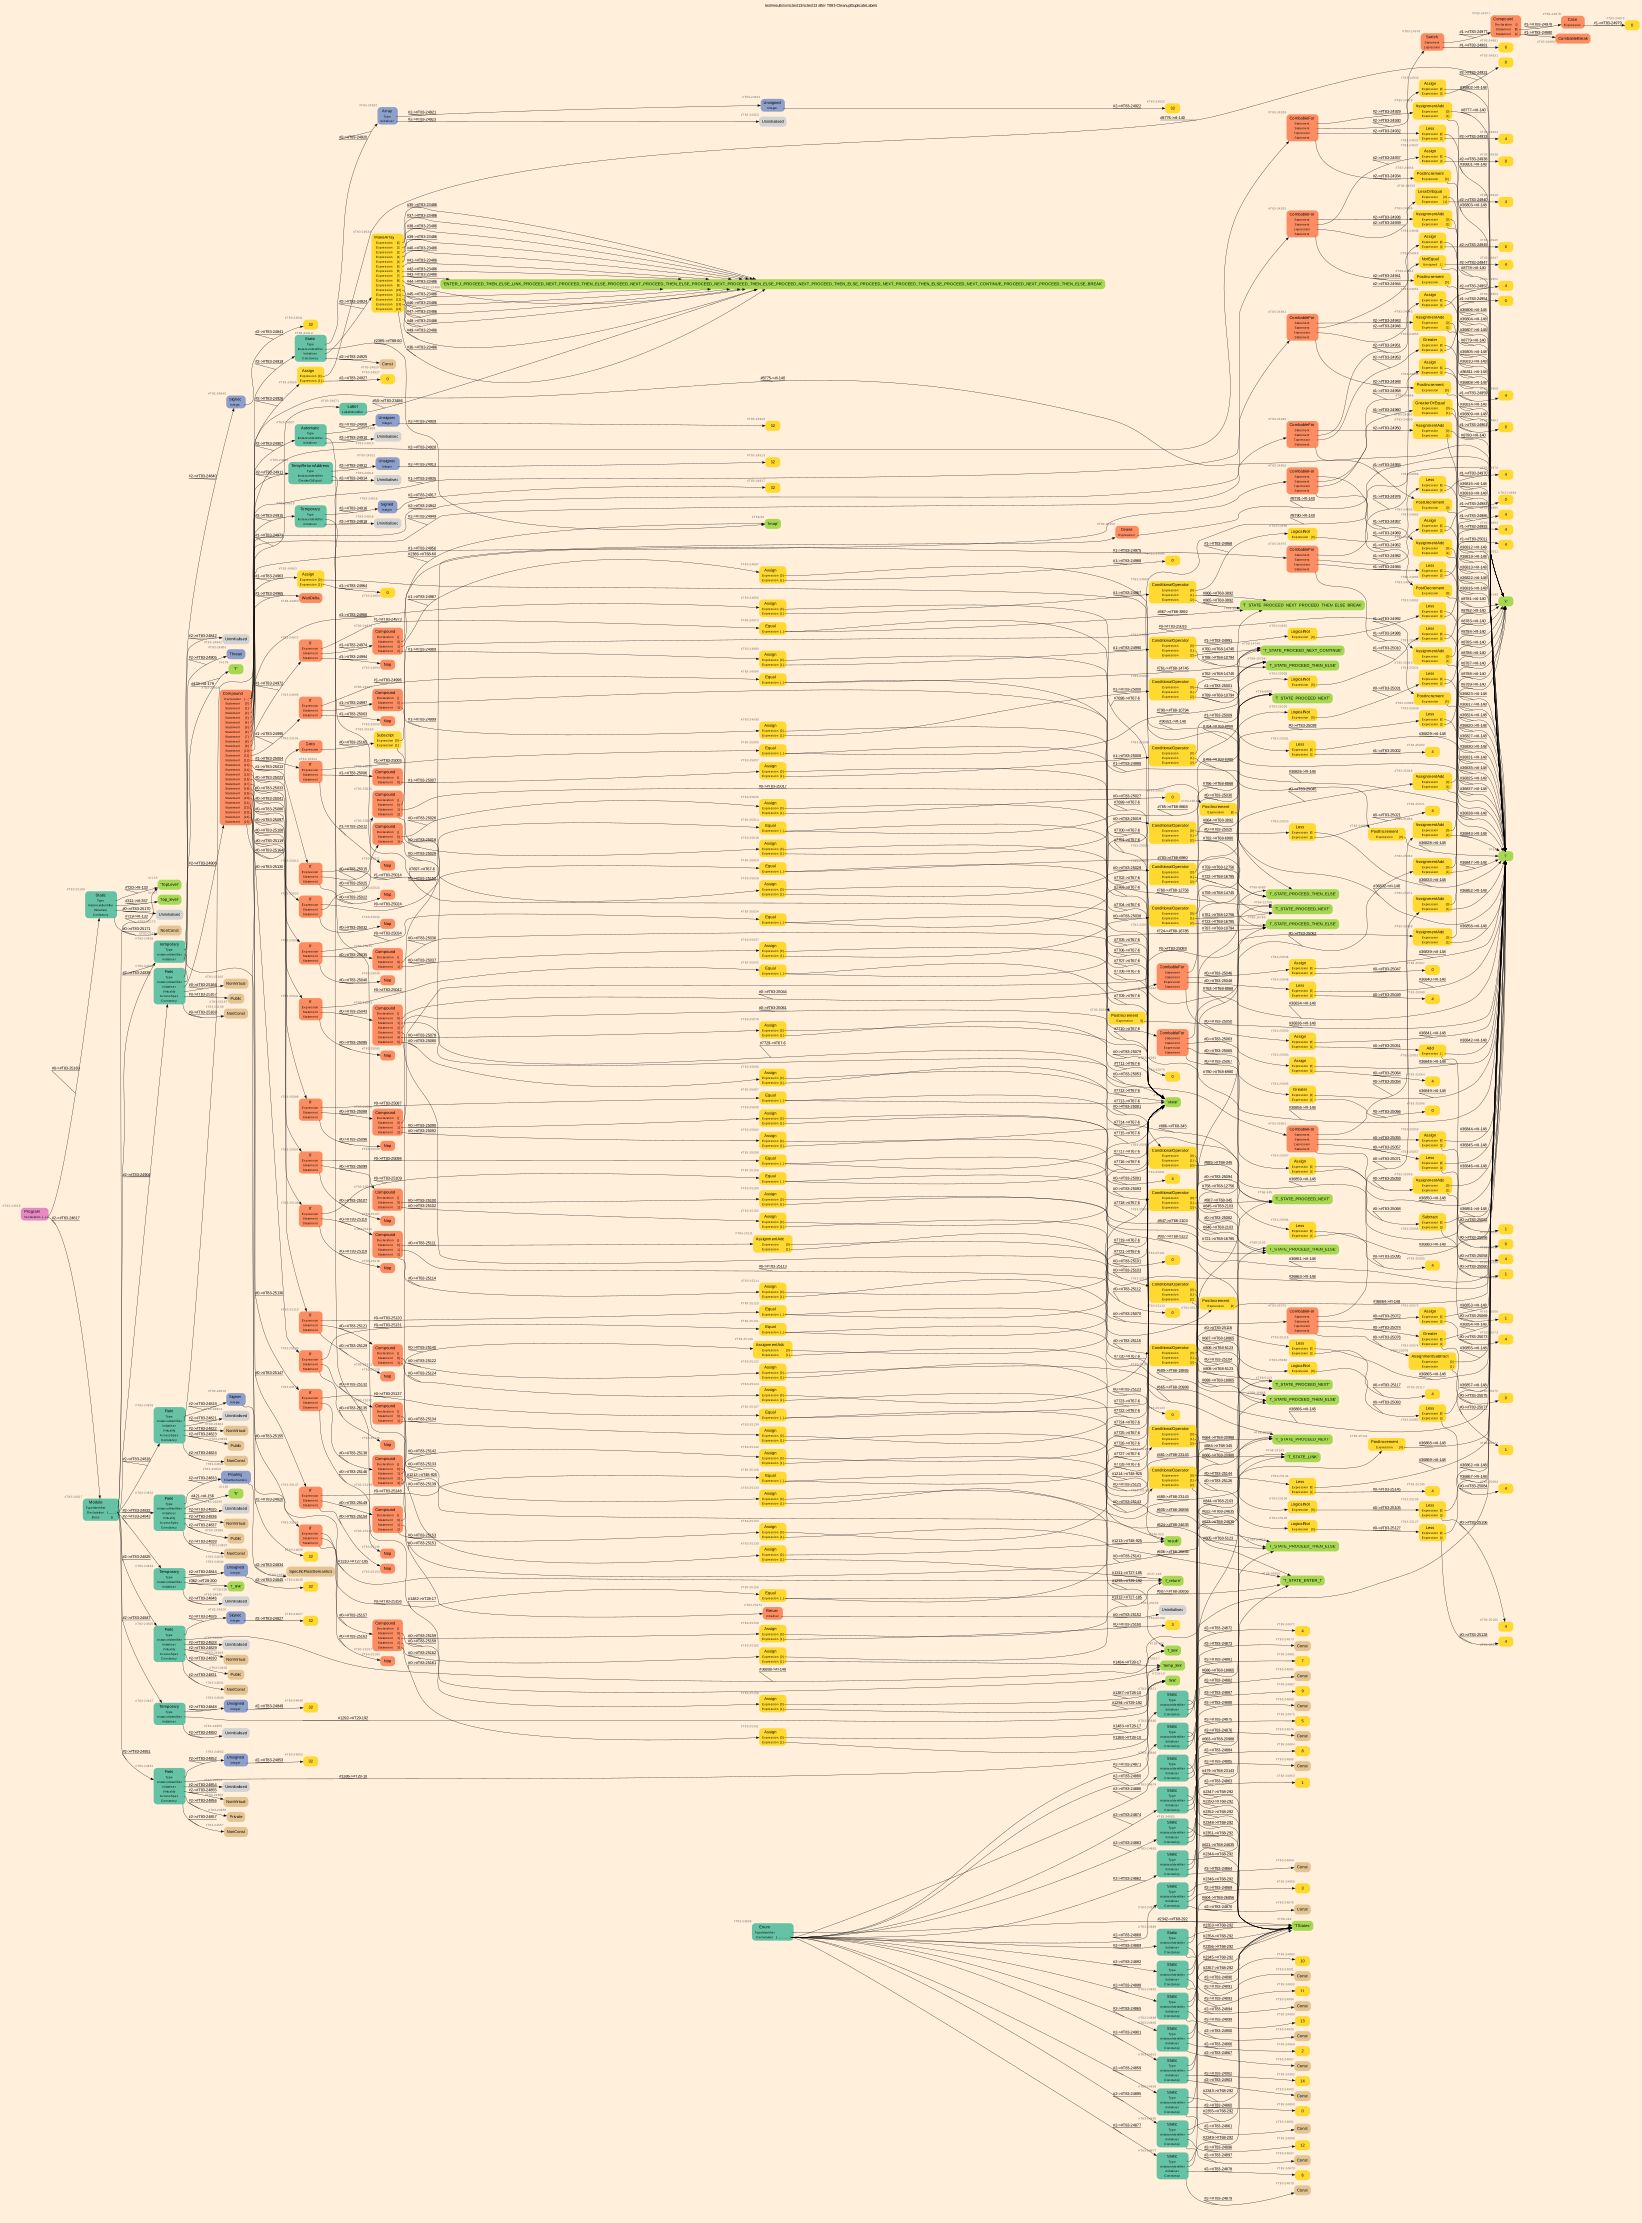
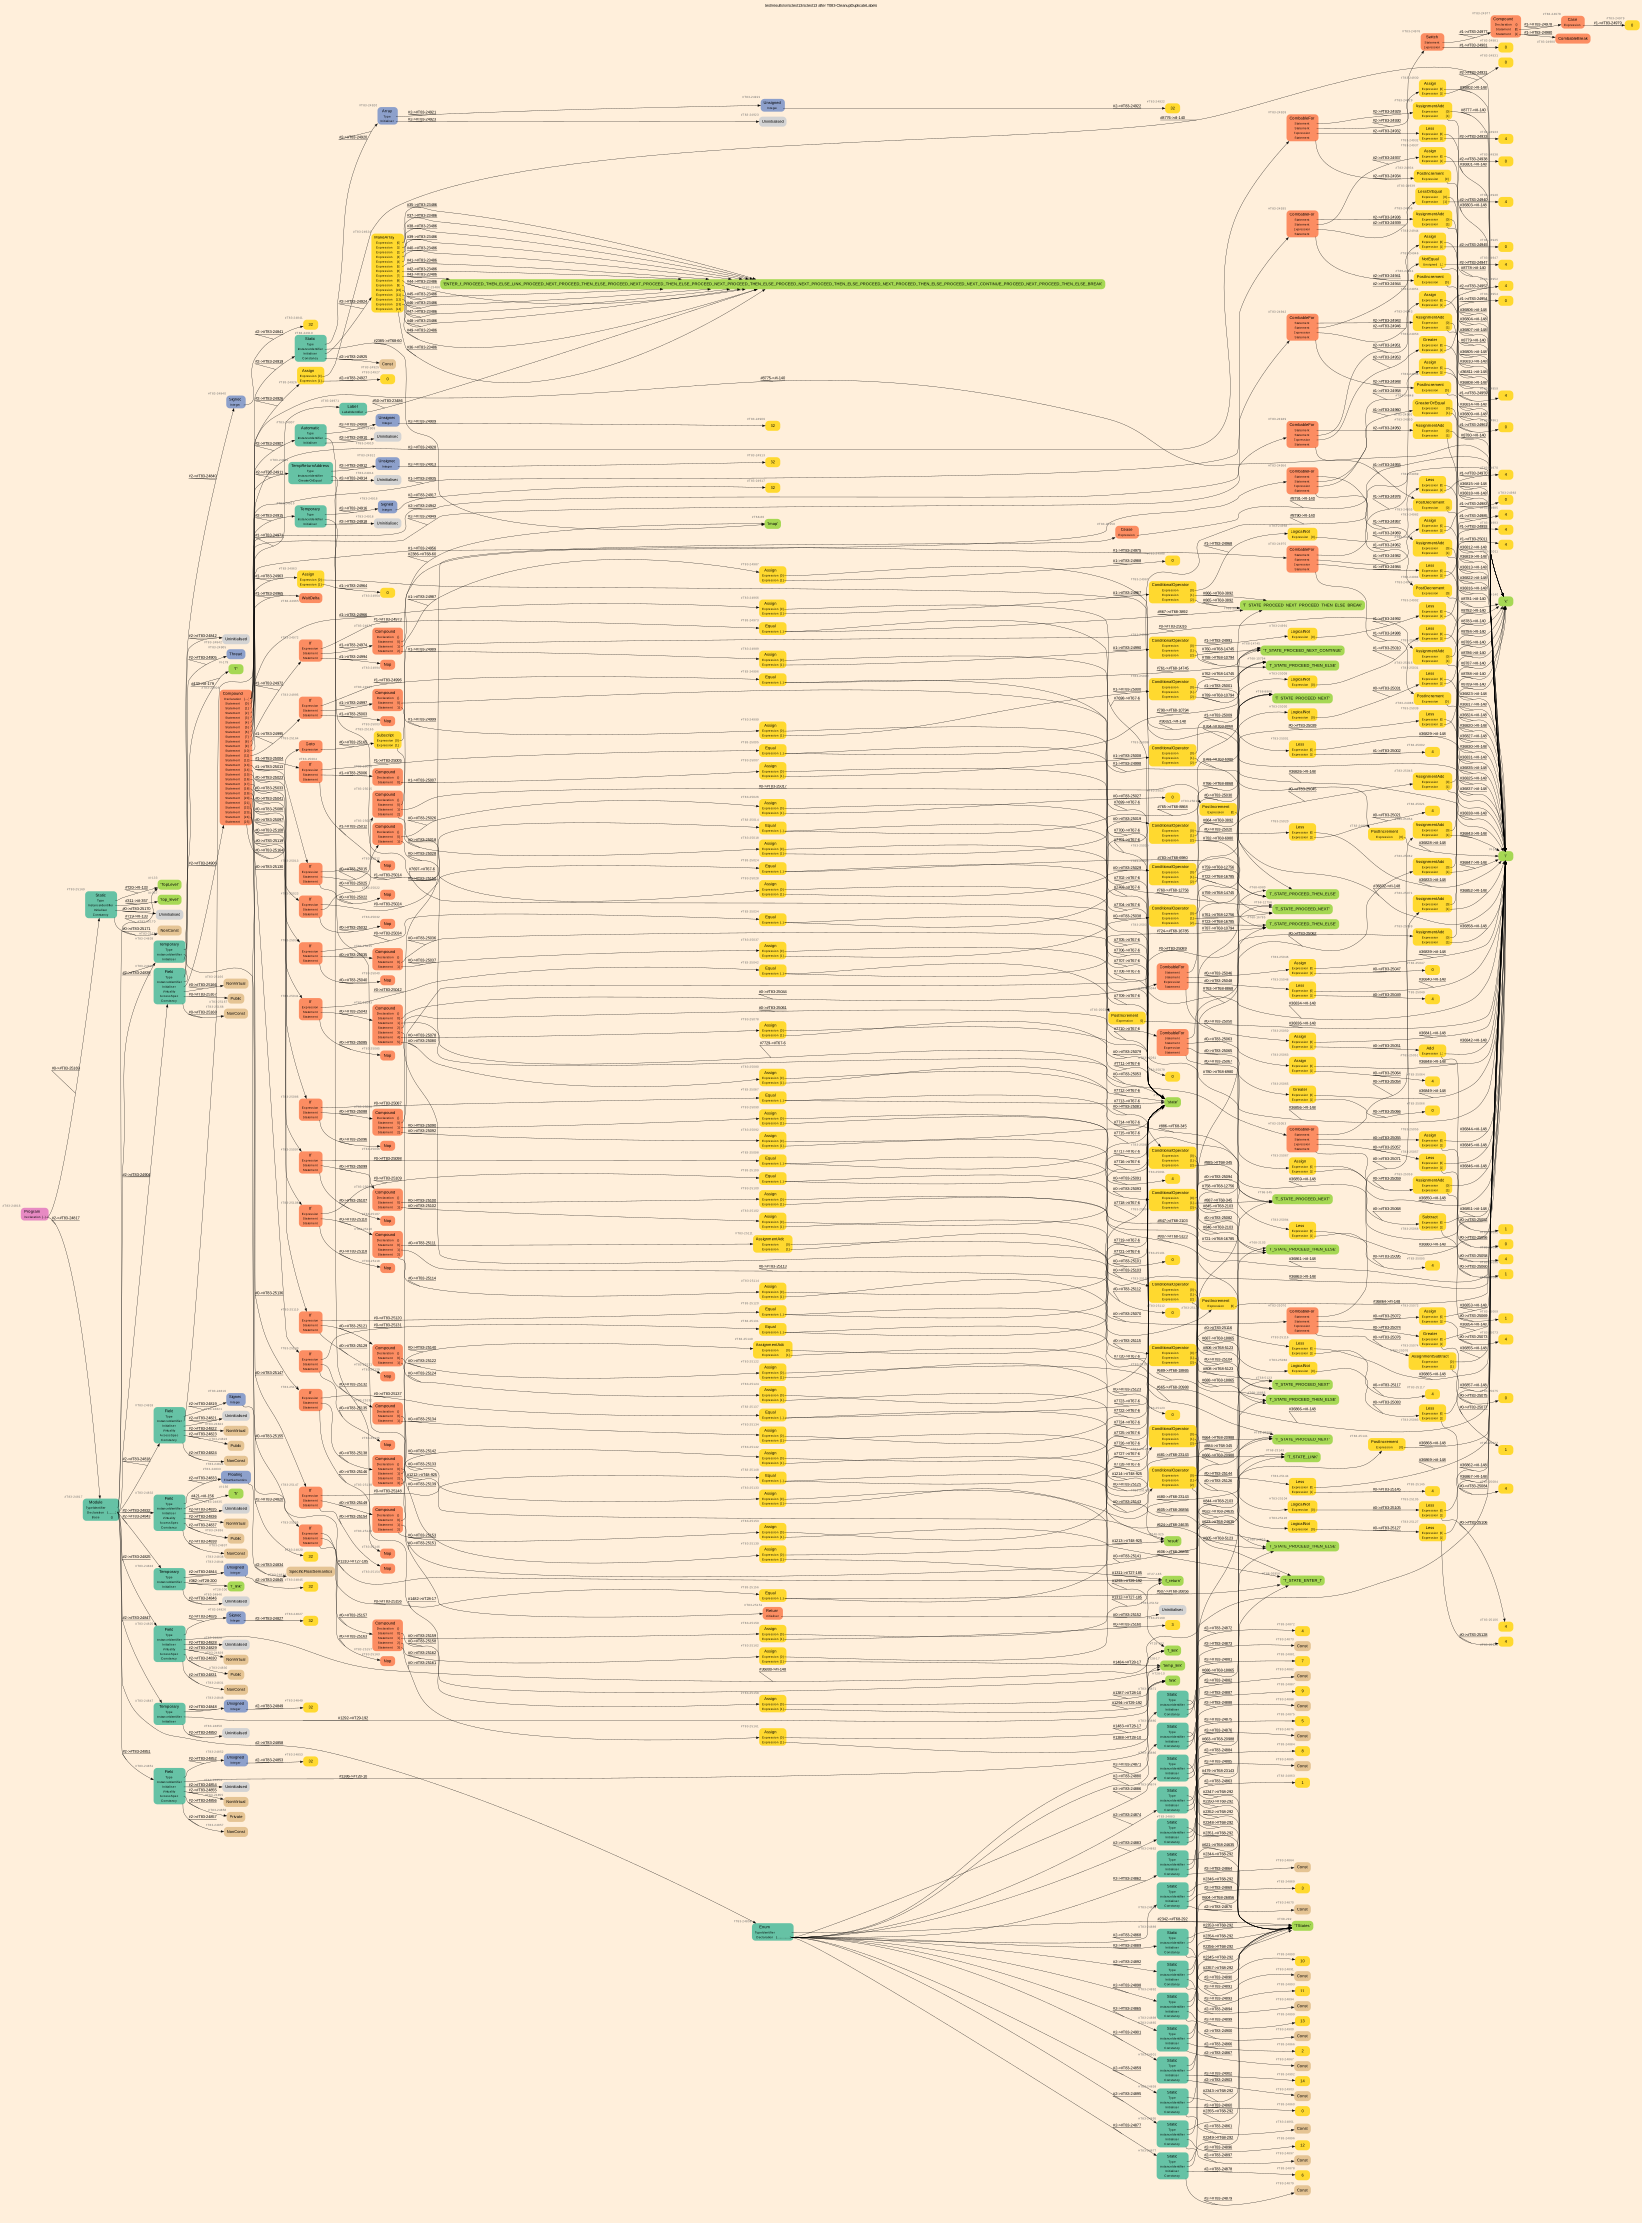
edge "Module" -> "Enum": added, label "#2->#T83-24858"
